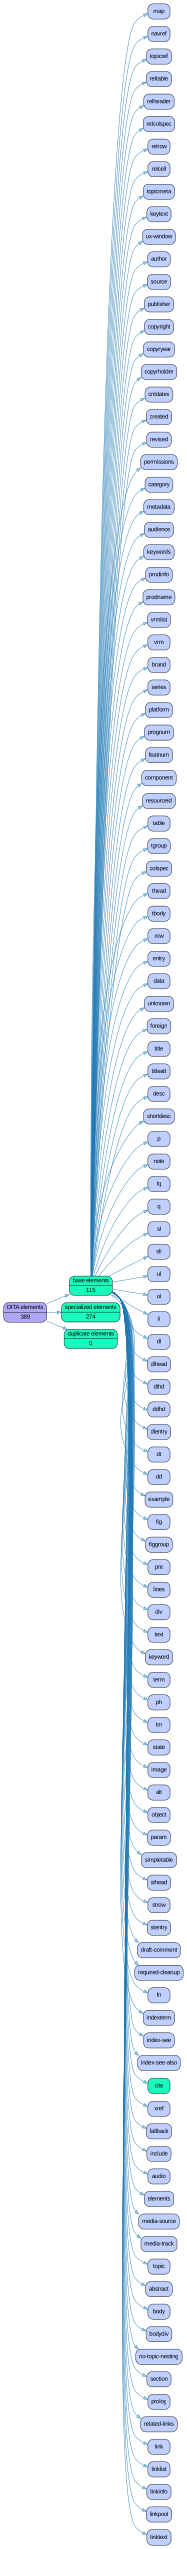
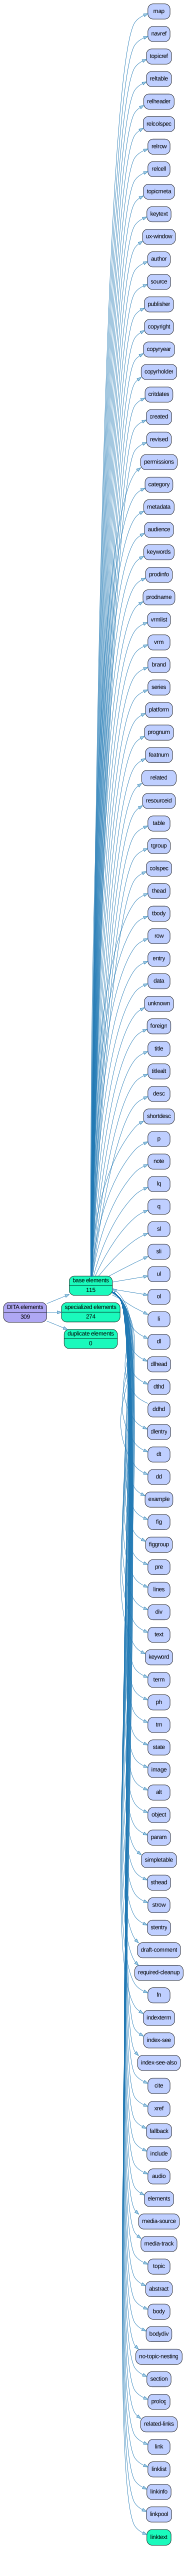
node "component": label "component" -> "related"
node "DITA elements": text "389" -> "309"
edge "base elements" -> "ddhd": reversed
node "cite": fillcolor #1afabc -> #bfcfff
node "linktext": fillcolor #bfcfff -> #1afabc
